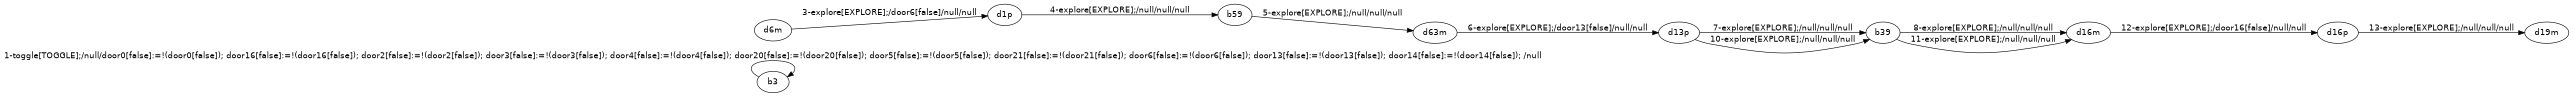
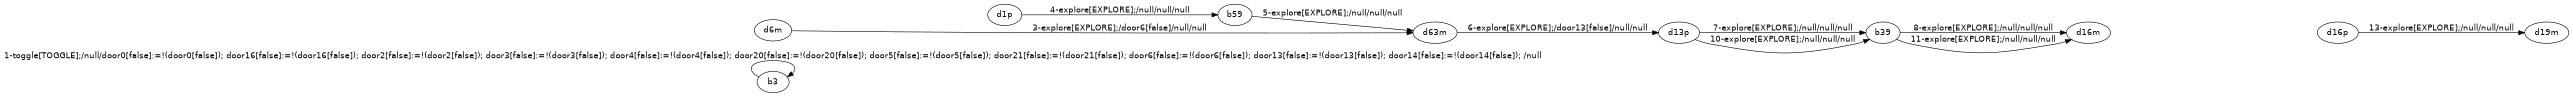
edge "d6m" -> "d1p": now "d6m" -> "d63m"
edge "d16m" -> "d16p": removed, label "12-explore[EXPLORE];/door16[false]/null/null"
